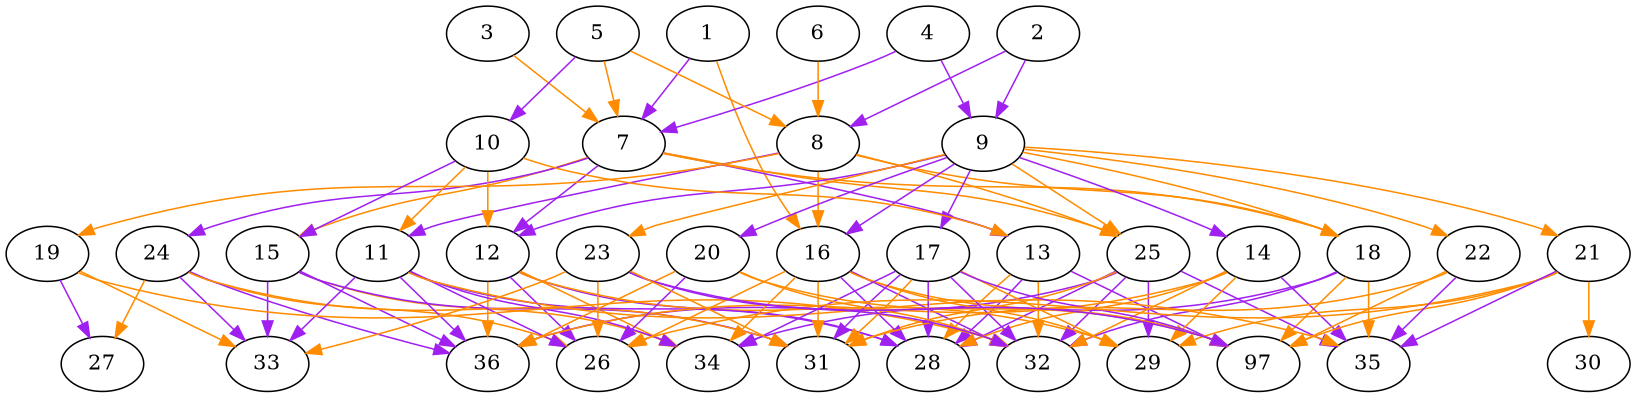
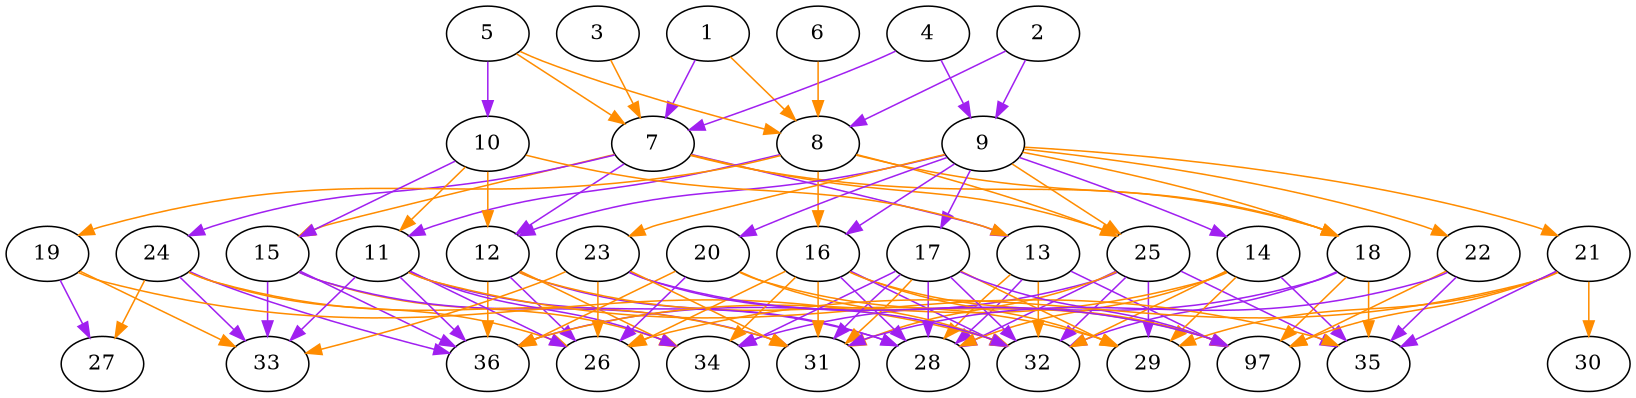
edge "1" -> "16": now "1" -> "8"
edge "22" -> "31": color darkorange -> purple
